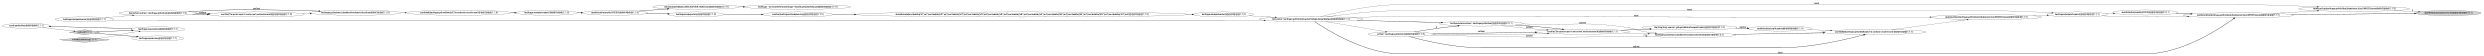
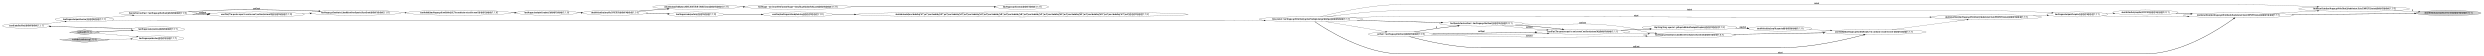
node "funcWrapper.openFunction()@@@17@@@['1', '1', '0']": added
node "funcWrapper.checkpointFunction(1)@@@23@@@['1', '1', '0']": removed
edge "assertEmptyDataFiles()@@@7@@@['1', '1', '1']" -> "testInsert['0', '0', '1']": now "assertEmptyDataFiles()@@@7@@@['1', '1', '1']" -> "funcWrapper.checkpointFunction(1)@@@8@@@['1', '1', '1']"
edge "testInsert['0', '0', '1']" -> "funcWrapper.openFunction()@@@3@@@['1', '1', '1']": style bold -> solid
edge "testIndexStateBootstrap['1', '0', '0']" -> "funcWrapper.invoke(rowData)@@@5@@@['1', '1', '1']": now "testIndexStateBootstrap['1', '0', '0']" -> "funcWrapper.openFunction()@@@3@@@['1', '1', '1']"
